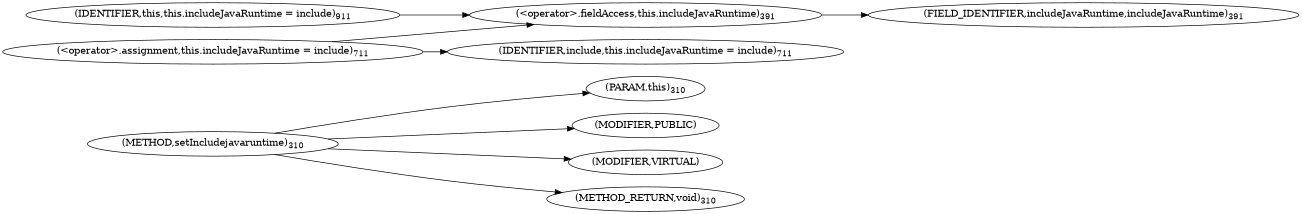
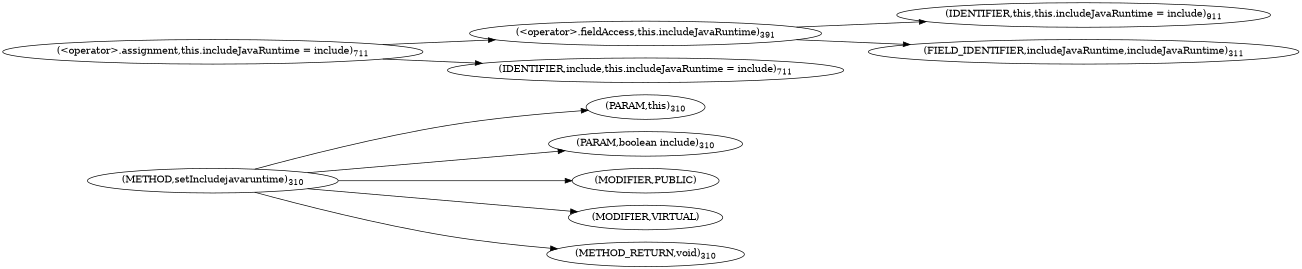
node "(FIELD_IDENTIFIER,includeJavaRuntime,includeJavaRuntime)": text "391" -> "311"
edge "(IDENTIFIER,this,this.includeJavaRuntime = include)" -> "(<operator>.fieldAccess,this.includeJavaRuntime)": reversed
node "(PARAM,boolean include)": added
